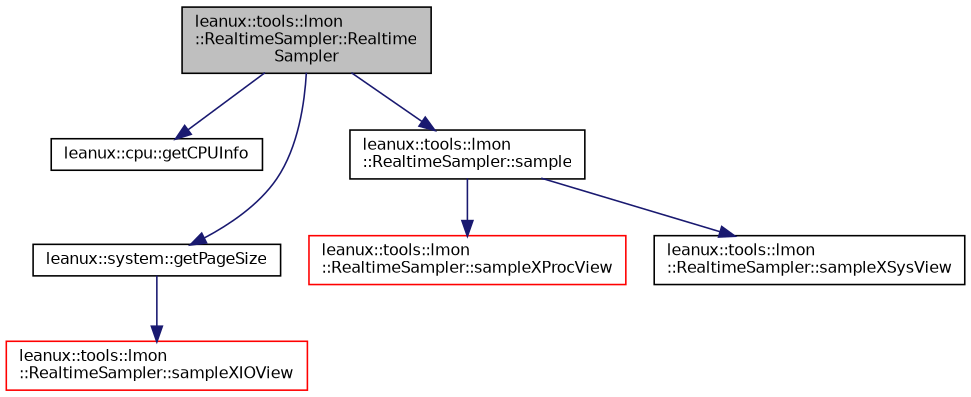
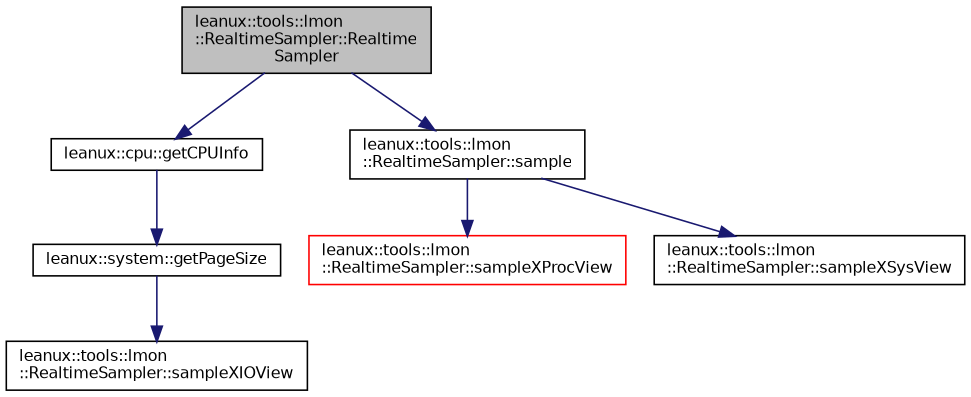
edge "leanux::tools::lmon ::RealtimeSampler::Realtime Sampler" -> "leanux::system::getPageSize": now "leanux::cpu::getCPUInfo" -> "leanux::system::getPageSize"
node "leanux::tools::lmon ::RealtimeSampler::sampleXIOView": color red -> black
